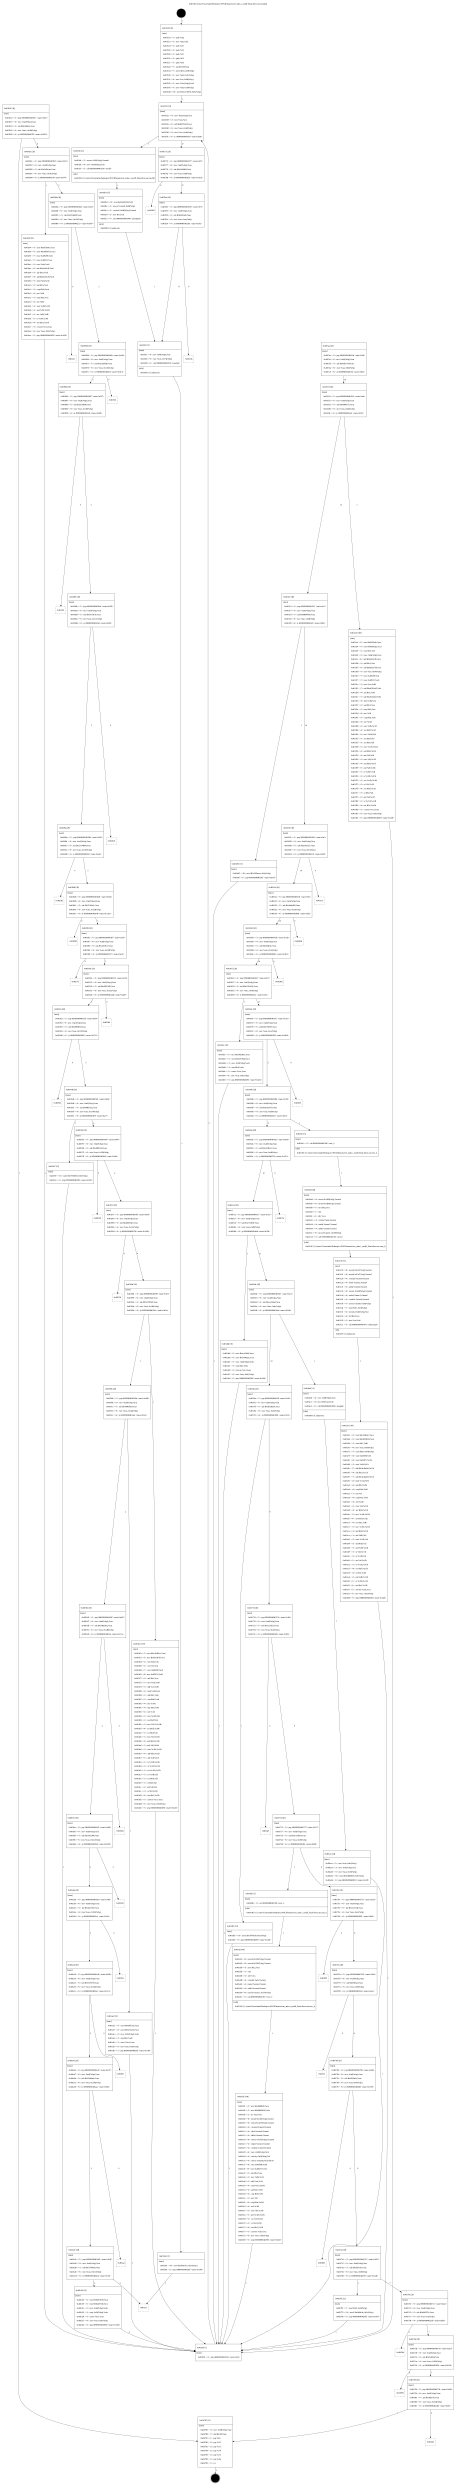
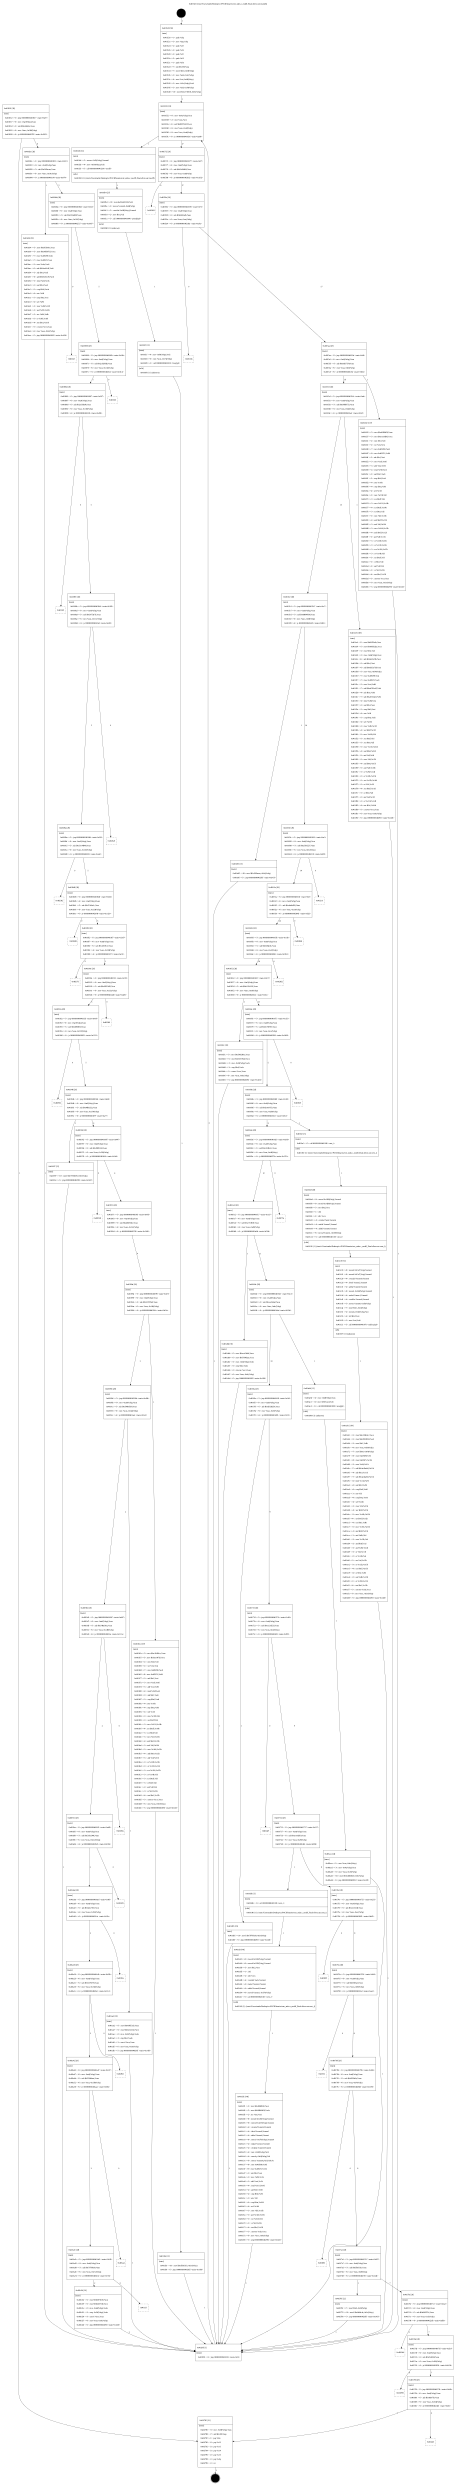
edge "0x40158e [28]" -> "0x401fcf [15]": now "0x40158e [28]" -> "0x4015aa [28]"
node "0x401d32 [137]": added
node "0x402760": removed
edge "0x401fde [15]" -> "0x401a7a": now "0x401fde [15]" -> "0x40295f [5]"
